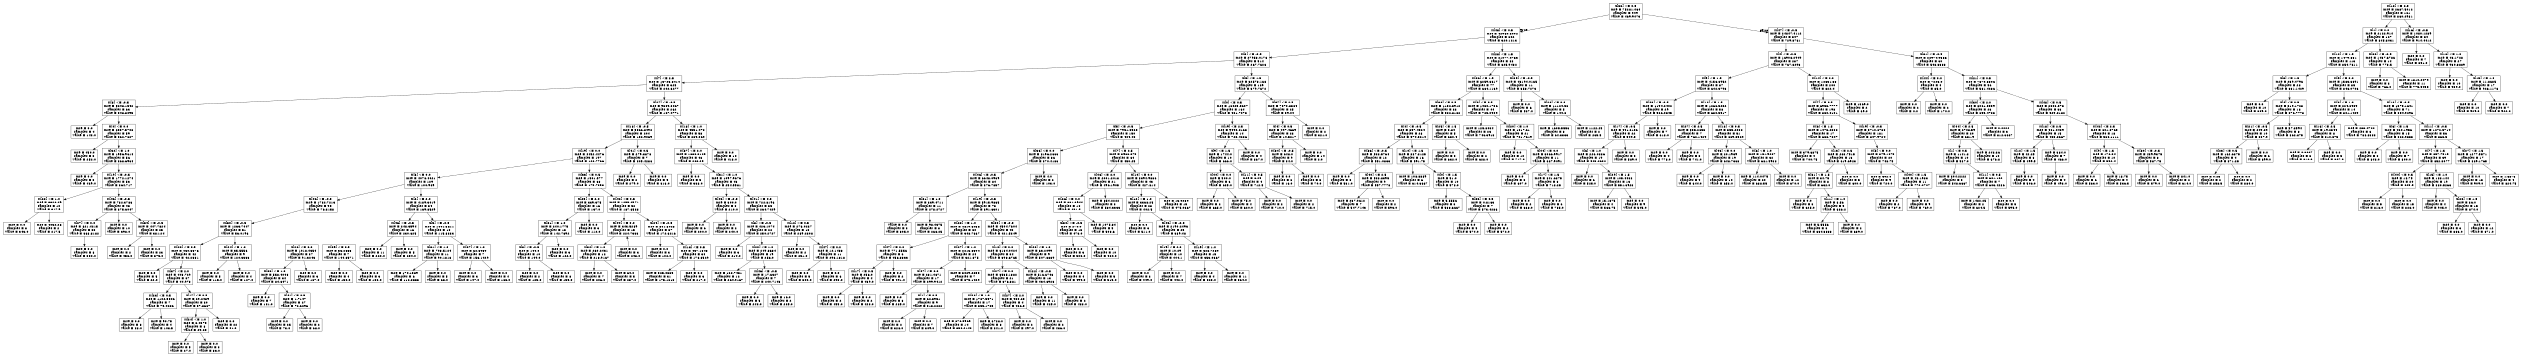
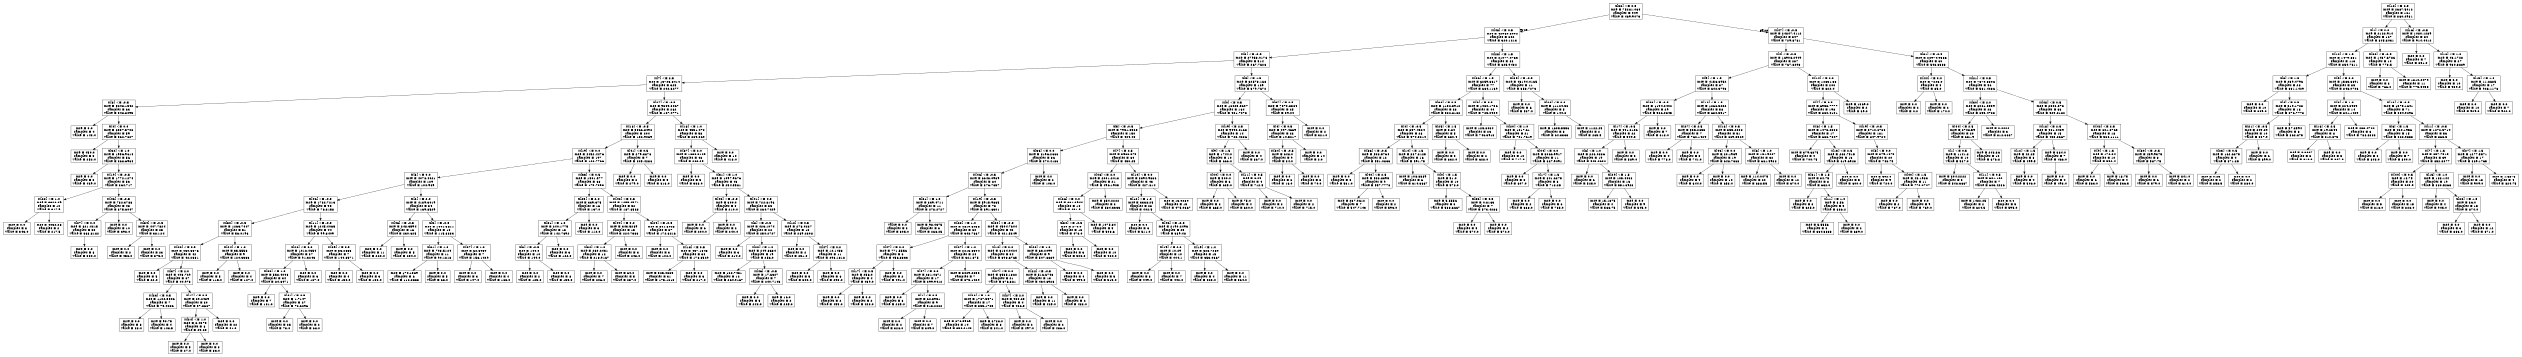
node "X[11] <= -0.5 mse = 1245.4065 samples = 44 value = 99.8409": added
edge "mse = 0.0 samples = 3 value = 248.0" -> "X[44] <= 0.0 mse = 343.5289 samples = 15 value = 224.7333": reversed
edge "X[10] <= 0.0 mse = 3184.0424 samples = 34 value = 398.6765" -> "X[27] <= 0.0 mse = 3535.1882 samples = 21 value = 376.381": removed
